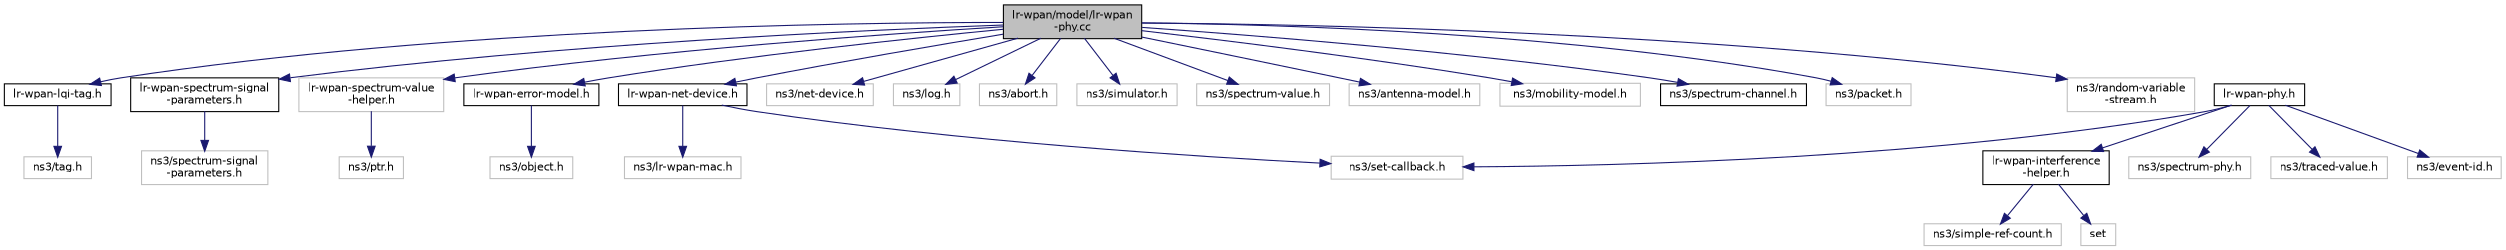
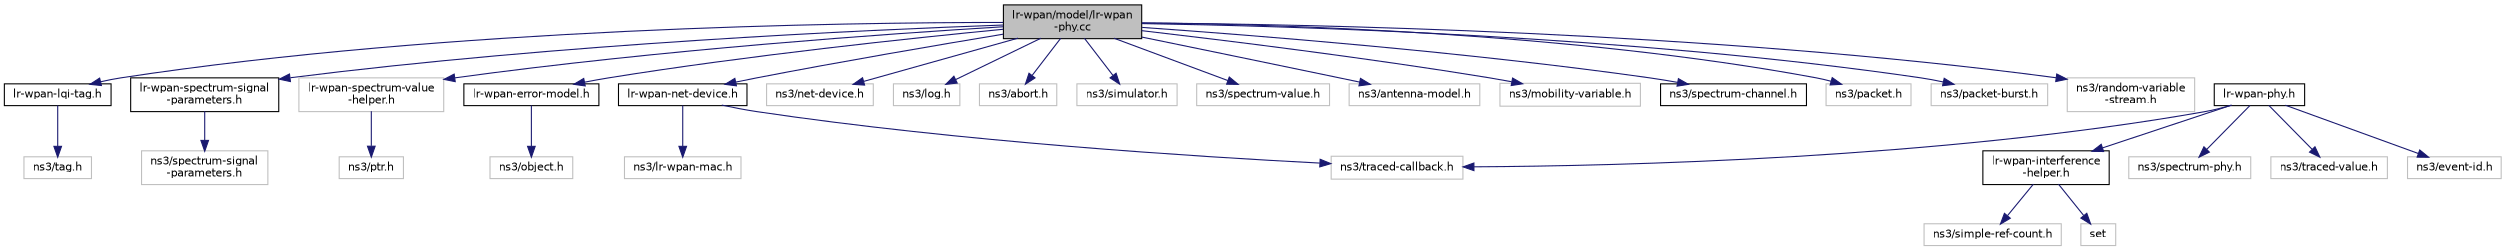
node "ns3/mobility-model.h": label "ns3/mobility-model.h" -> "ns3/mobility-variable.h"
node "ns3/packet-burst.h": added
node "ns3/set-callback.h": label "ns3/set-callback.h" -> "ns3/traced-callback.h"
